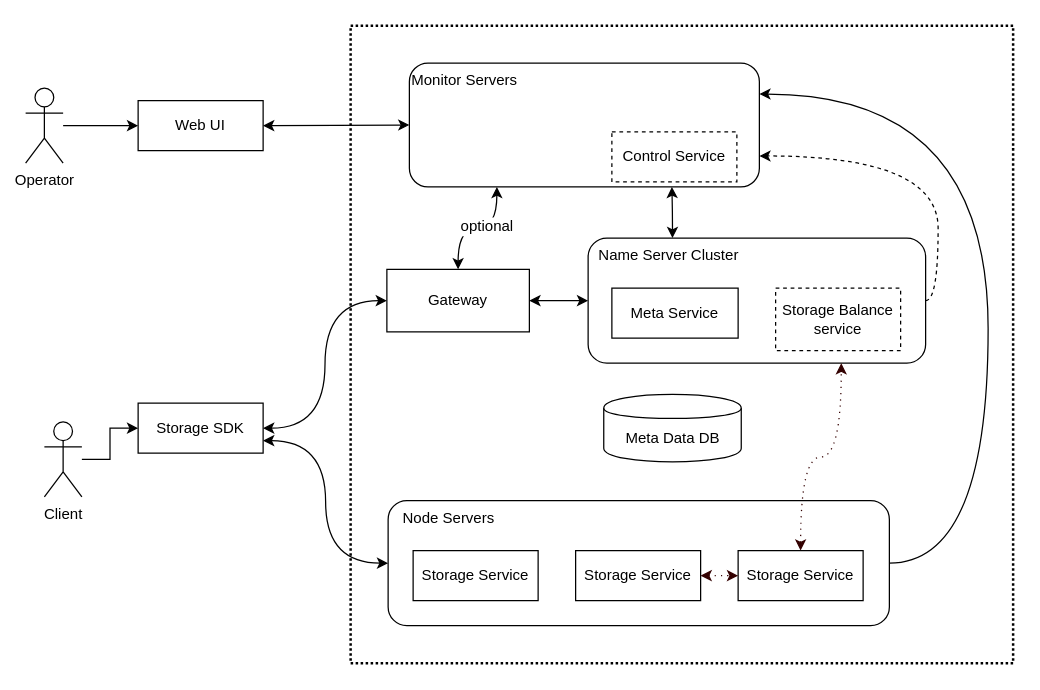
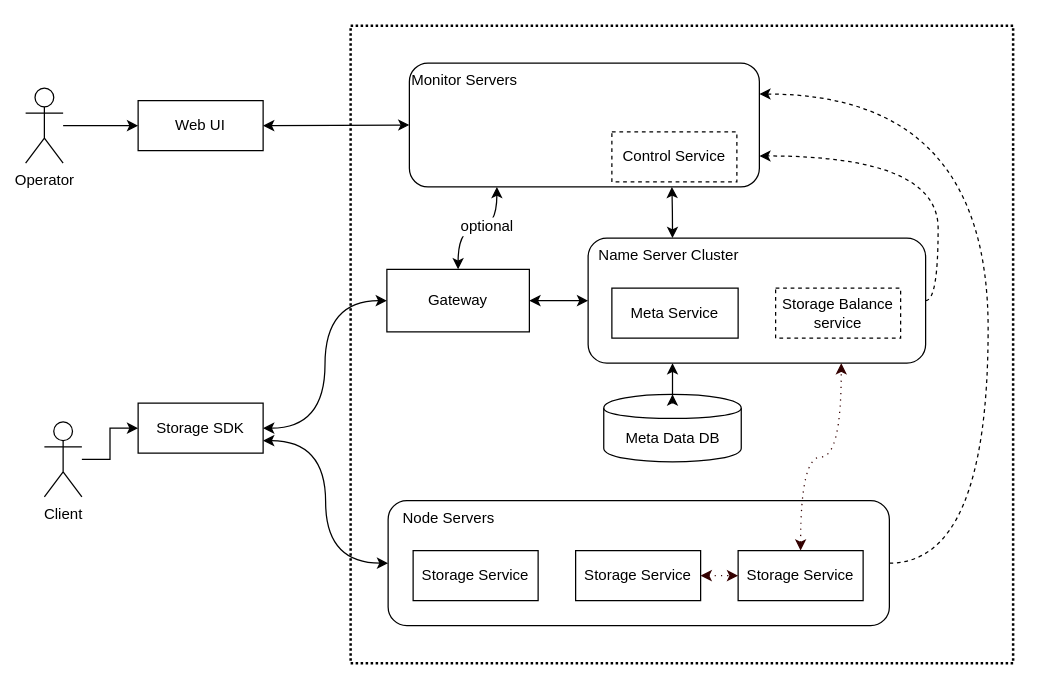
edge "Node Servers" -> "Monitor Servers": style solid -> dashed
node "Storage Balance service": size 125x63 -> 125x50
edge "Name Server Cluster" -- "Meta Data DB": added
